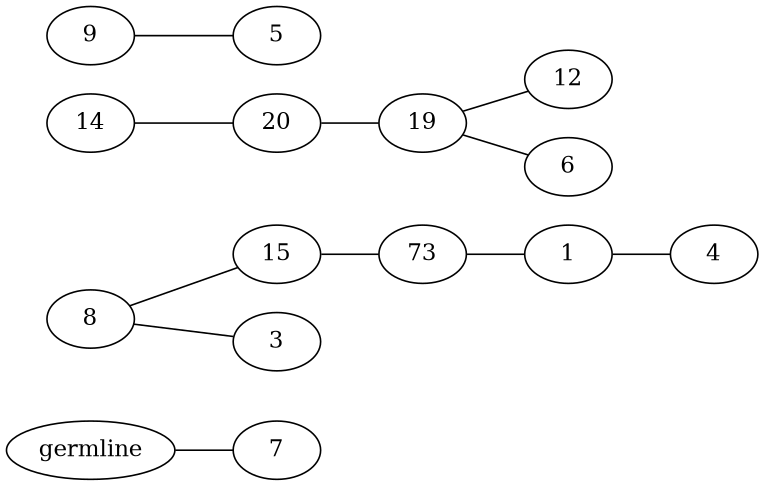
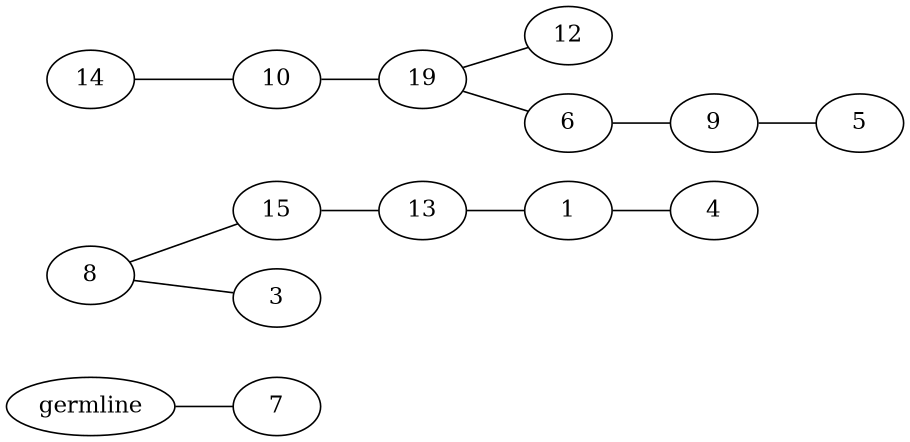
node "20": label "20" -> "10"
edge "6" -- "9": added
node "73": label "73" -> "13"
